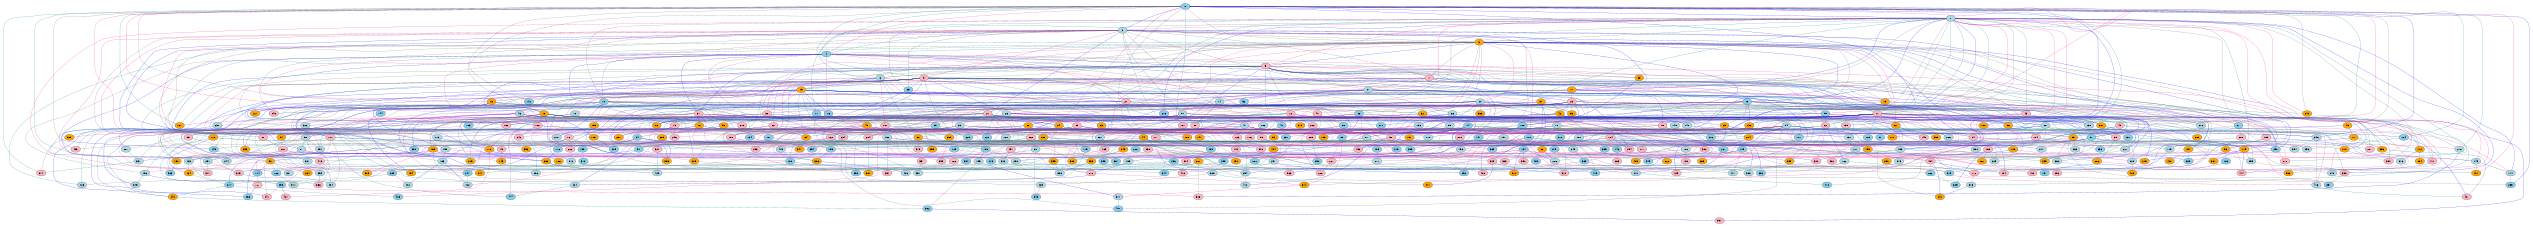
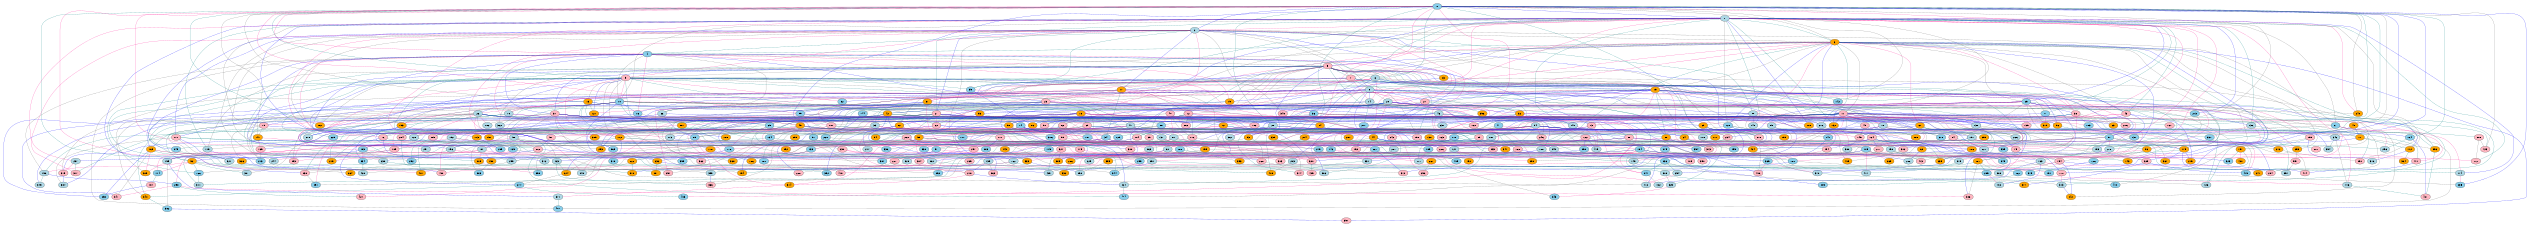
edge "8" -- "80": added
edge "15" -- "16": now "5" -- "16"
edge "59" -- "108": color deeppink -> teal
node "185": fillcolor skyblue -> lightpink
